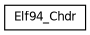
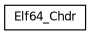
node "Elf94_Chdr": label "Elf94_Chdr" -> "Elf64_Chdr"
